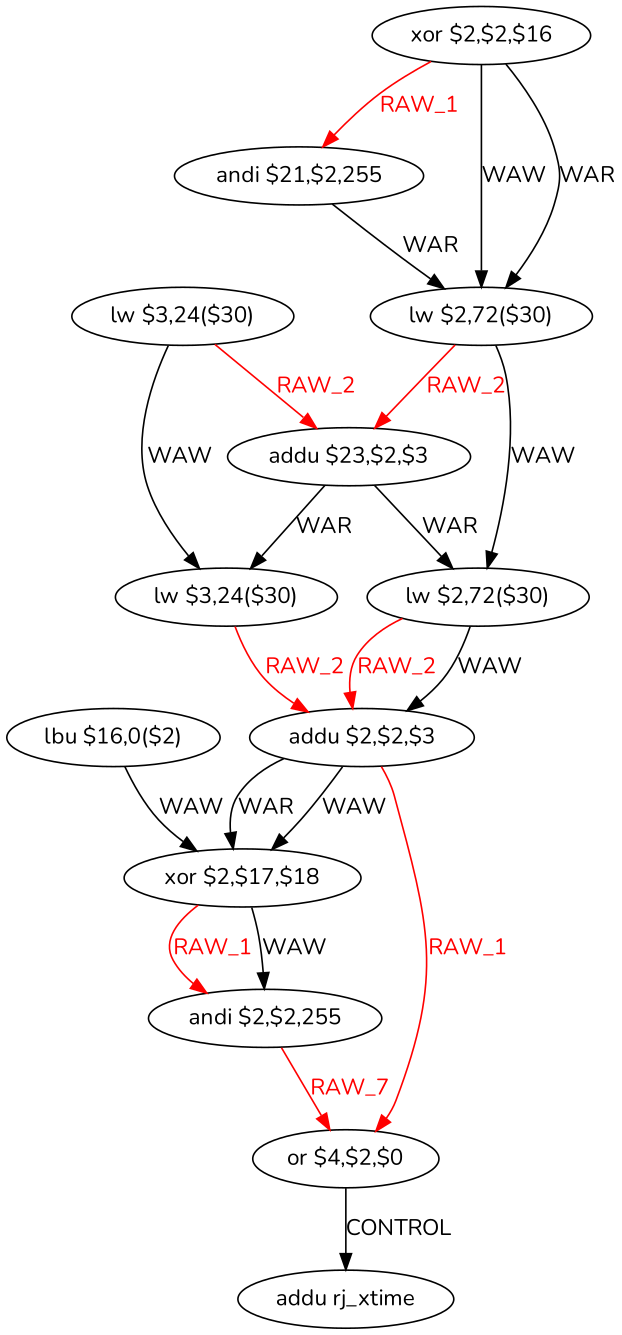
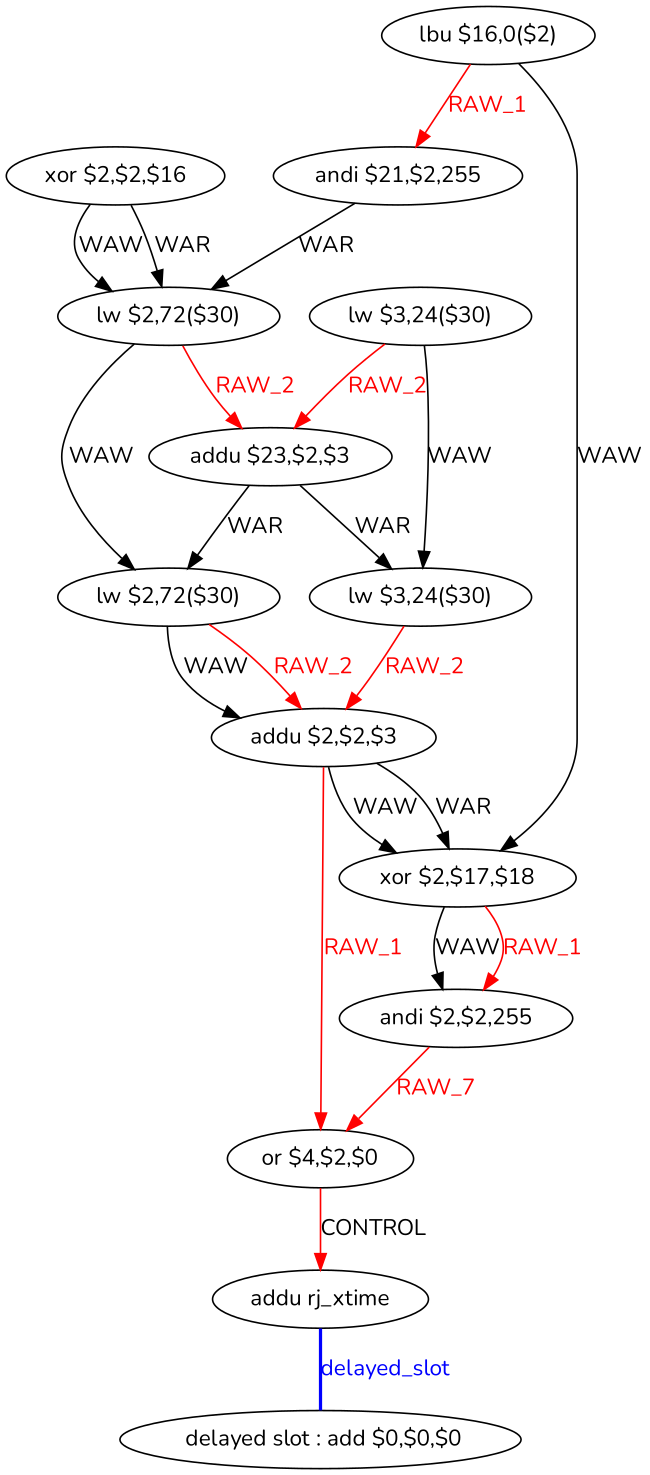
edge "xor $2,$2,$16" -> "andi $21,$2,255": now "lbu $16,0($2)" -> "andi $21,$2,255"
edge "or $4,$2,$0" -> "addu rj_xtime": color black -> red
node "delayed slot : add $0,$0,$0": added
